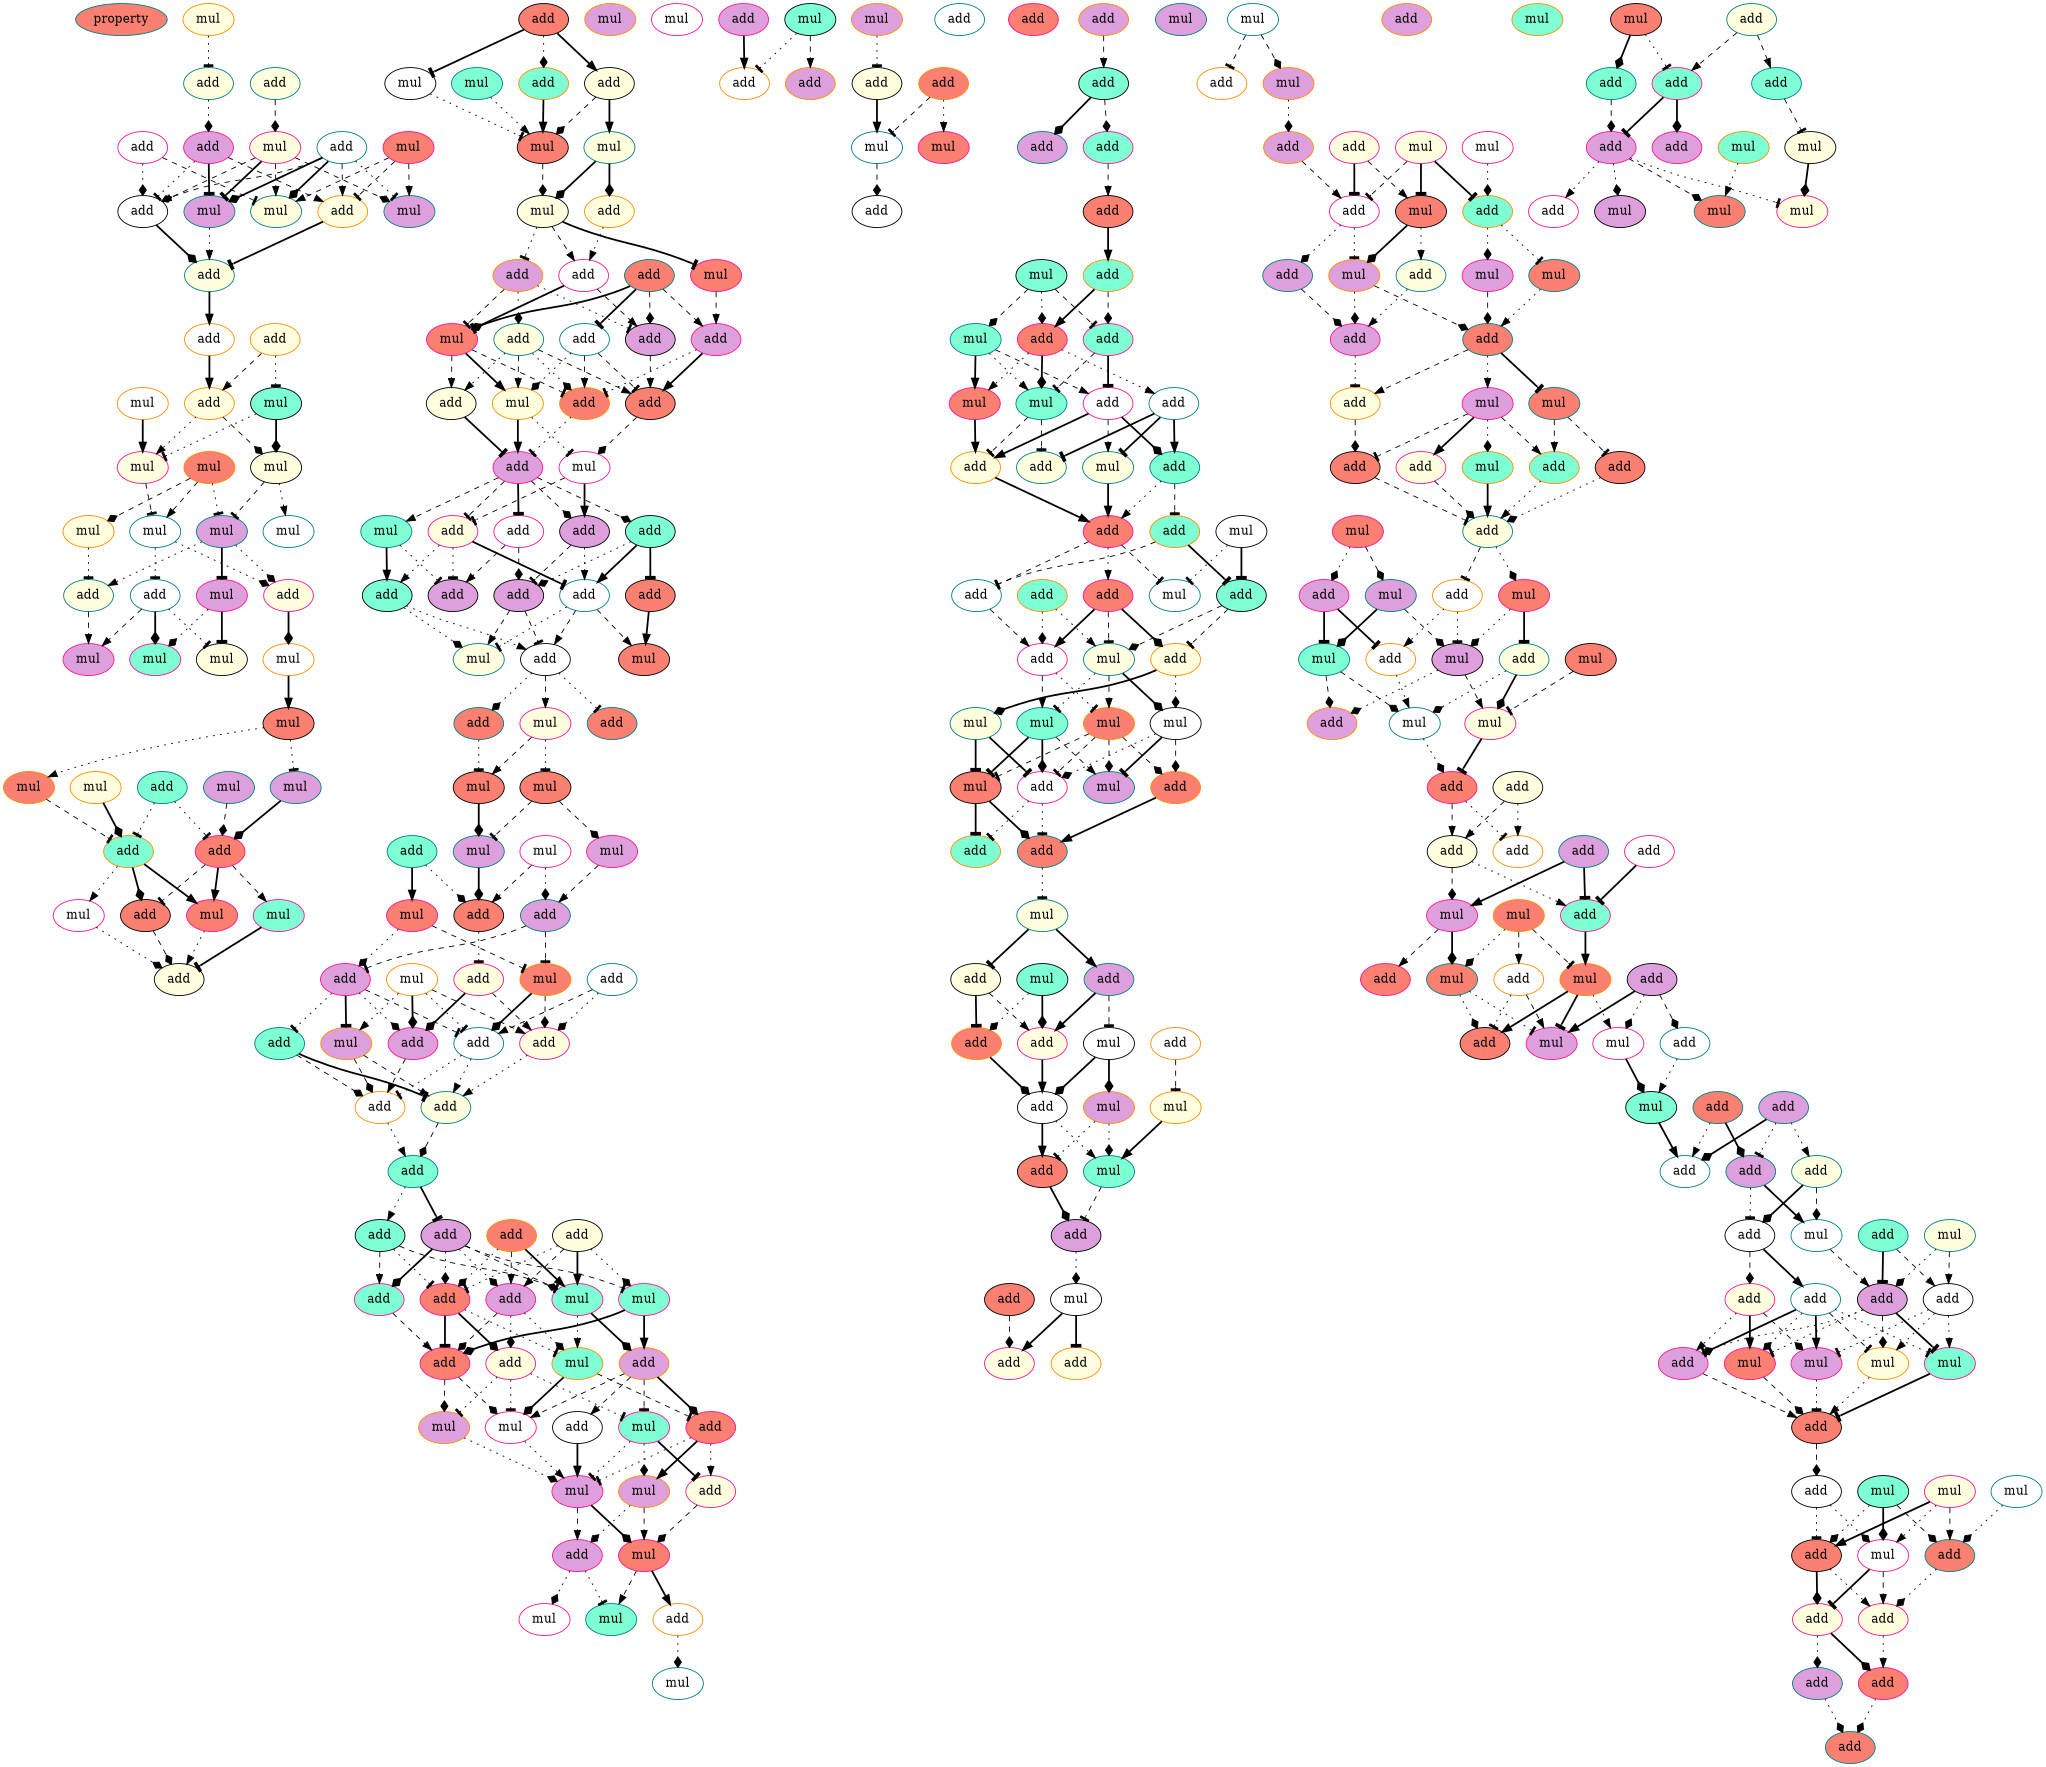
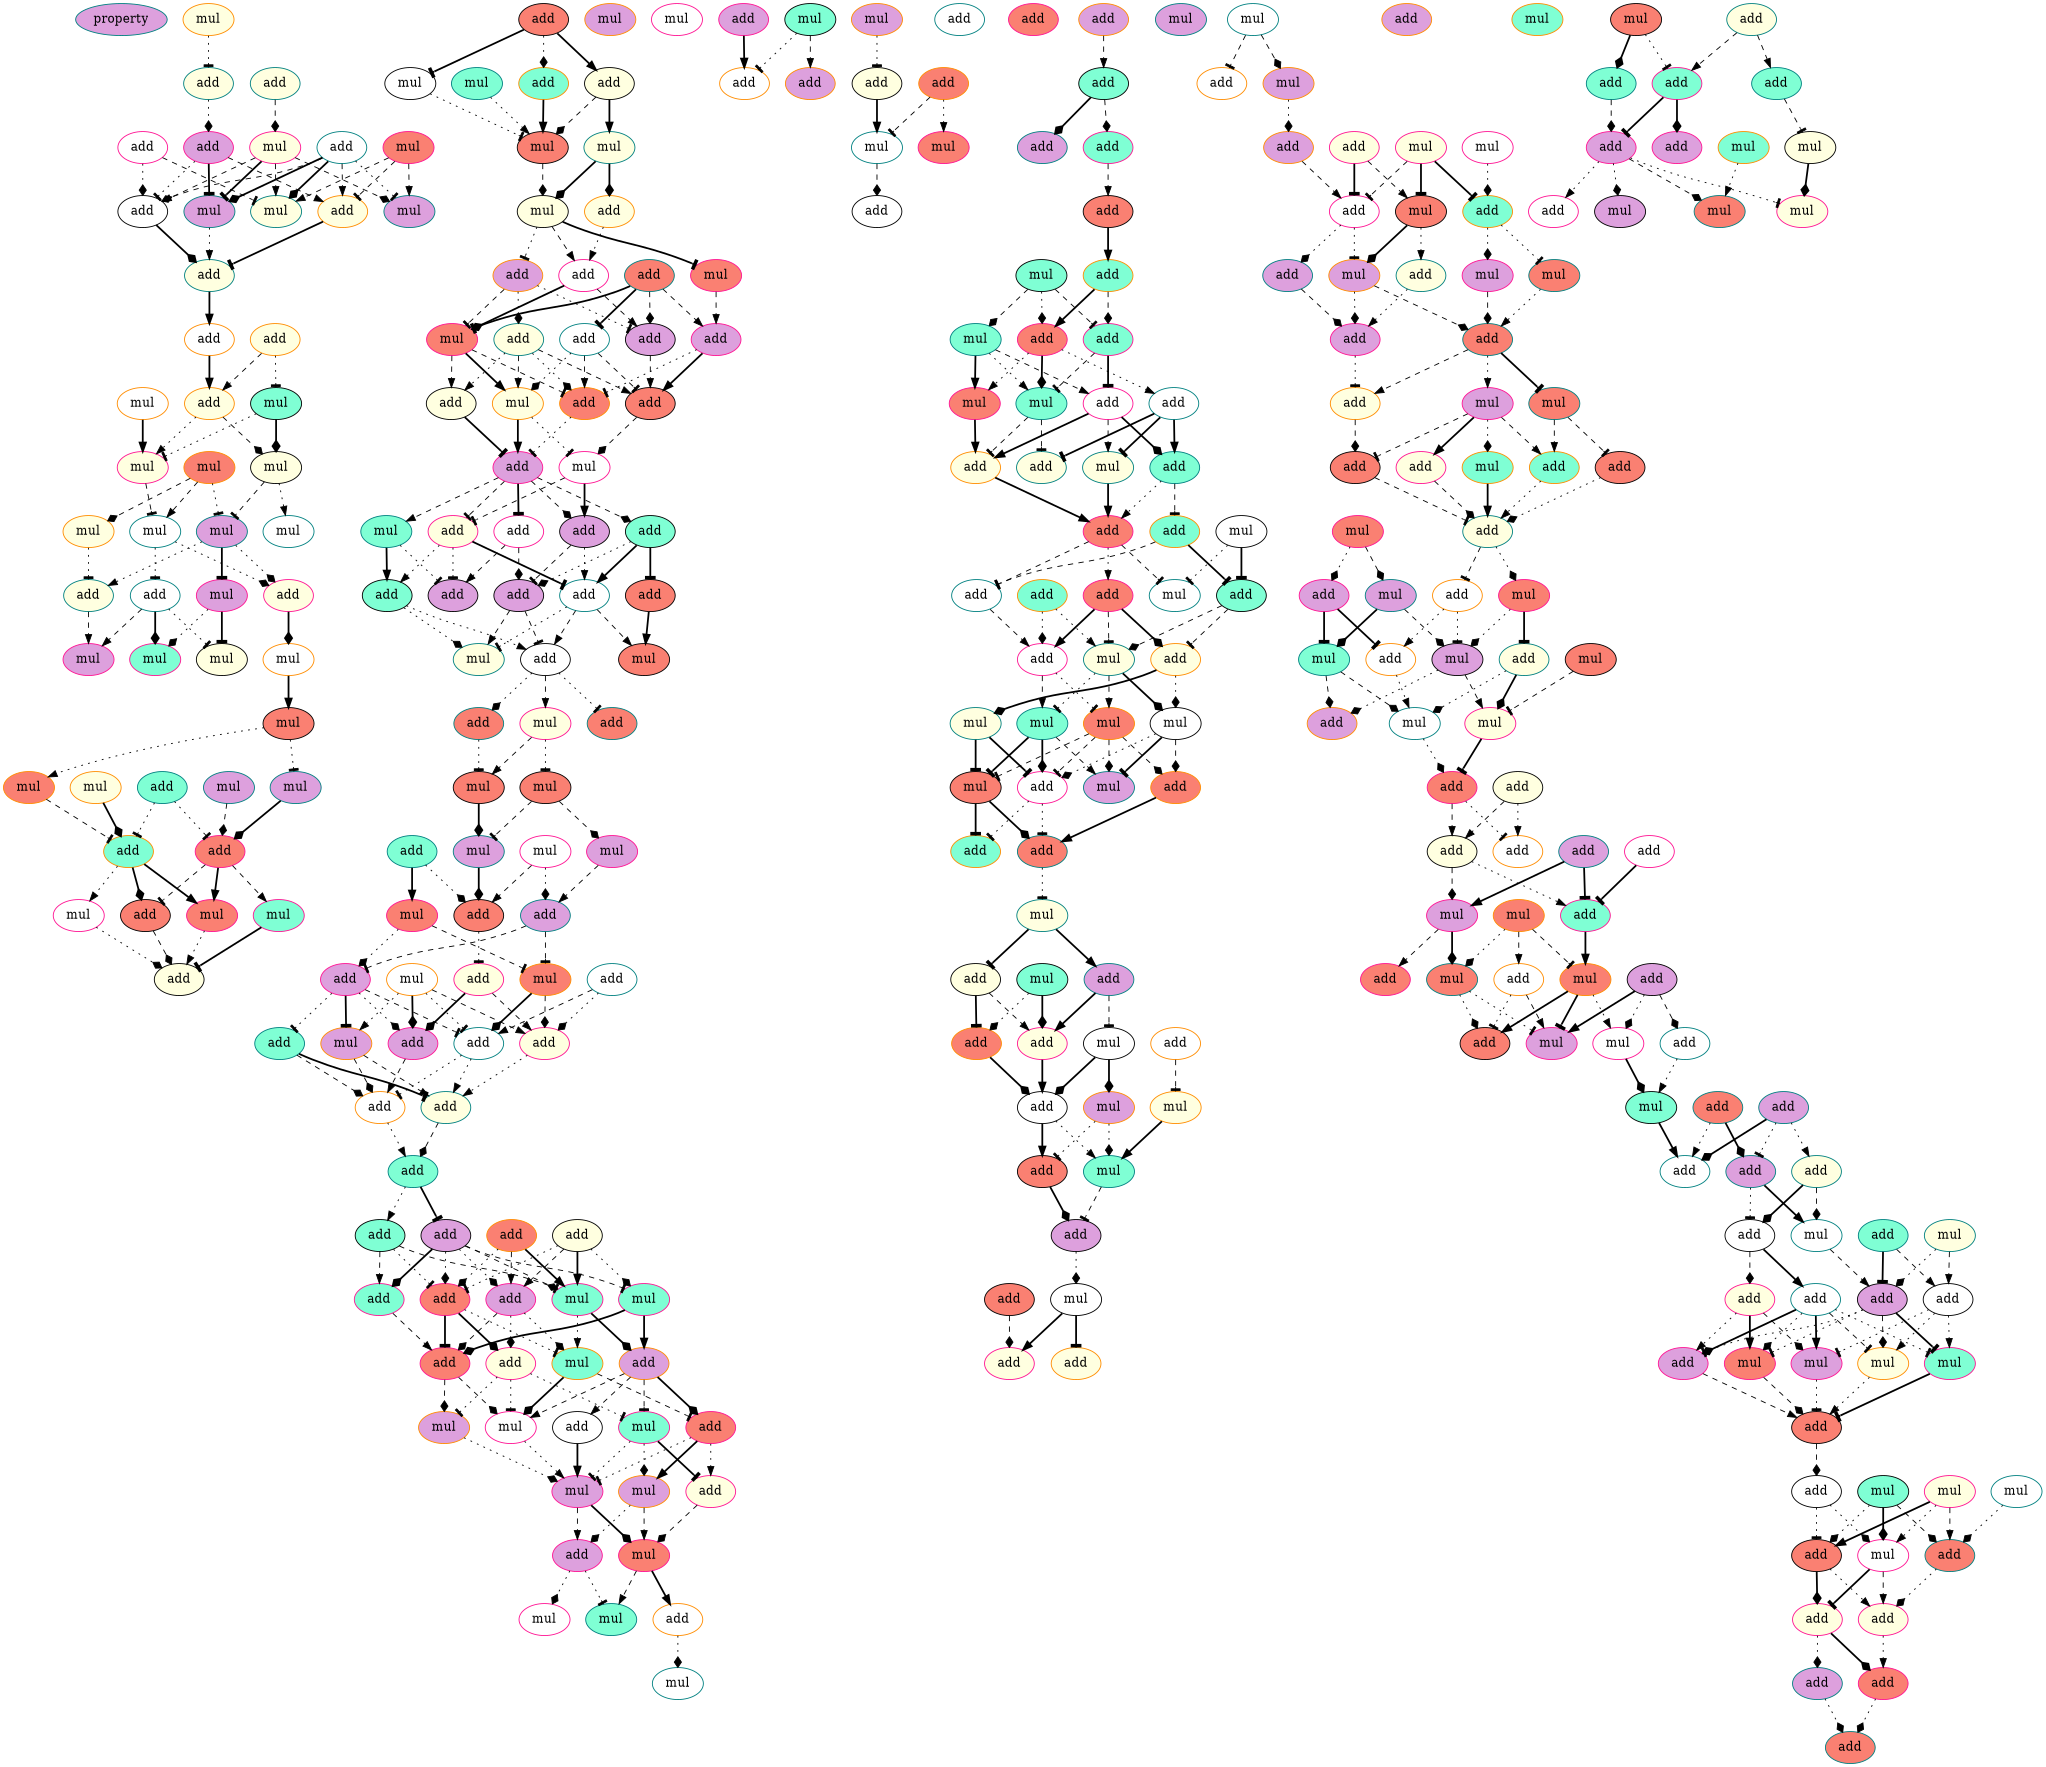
node "property": fillcolor salmon -> plum
